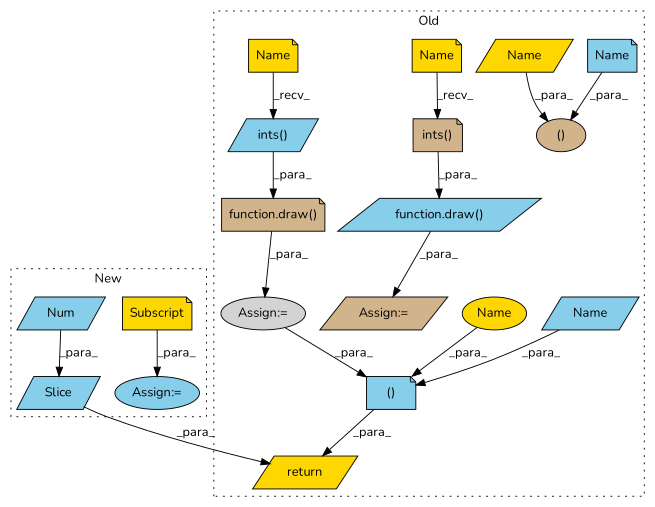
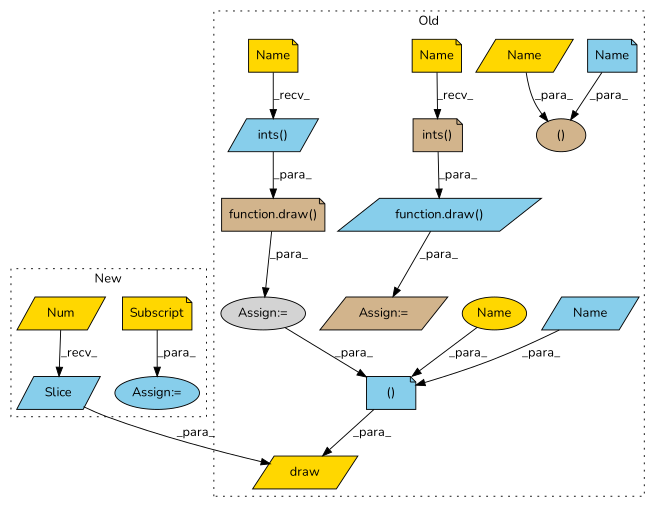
node "Num": fillcolor skyblue -> gold
edge "Num" -> "Slice": label "_para_" -> "_recv_"
node "return": label "return" -> "draw"
